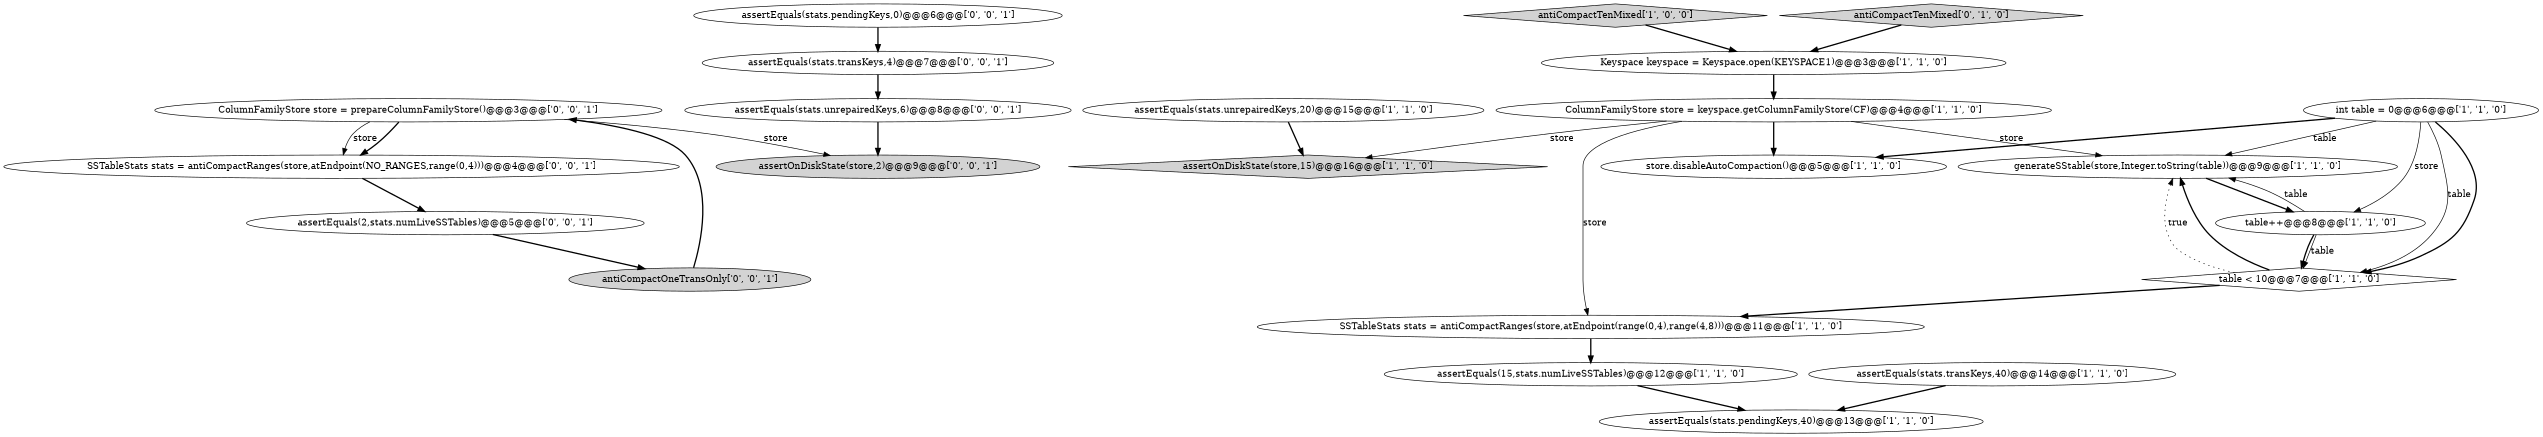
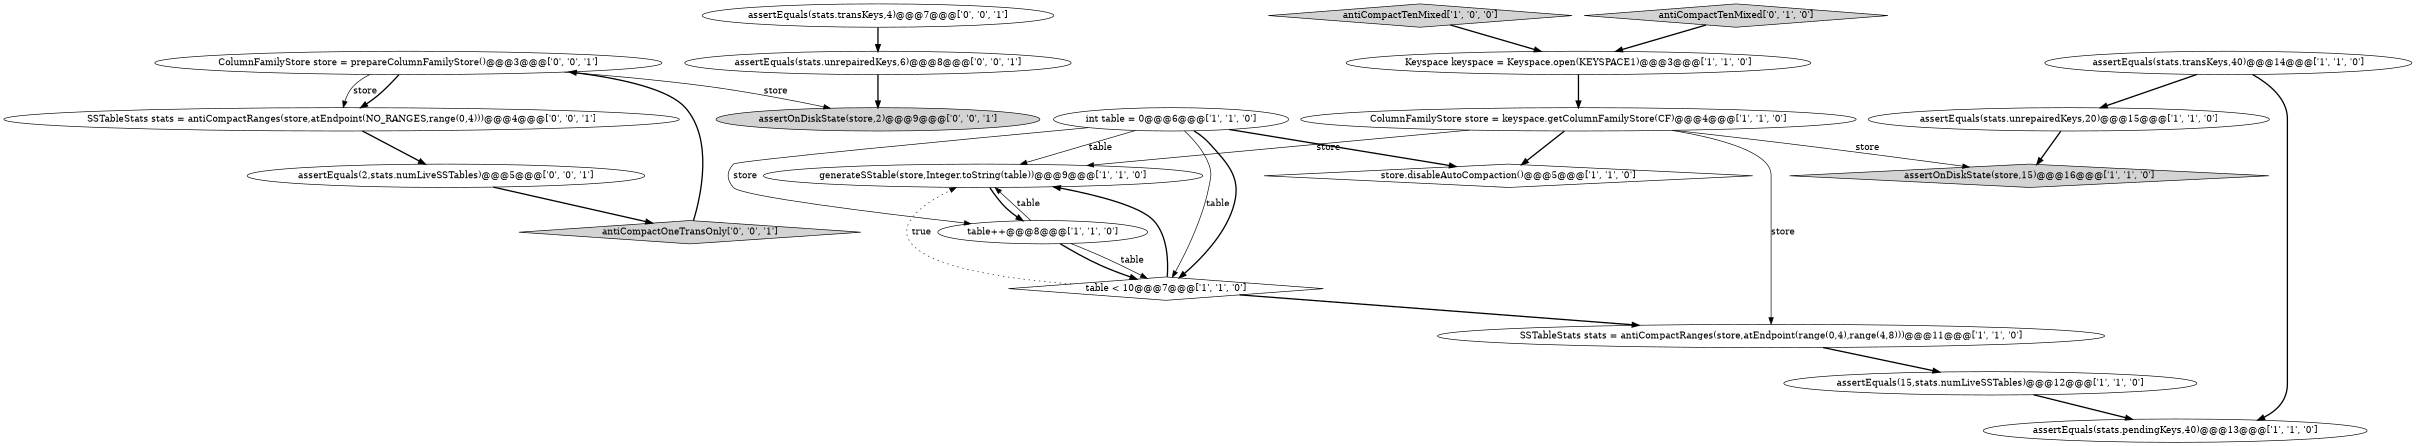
node "assertEquals(stats.pendingKeys,0)@@@6@@@['0', '0', '1']": removed
edge "assertEquals(stats.transKeys,40)@@@14@@@['1', '1', '0']" -> "assertEquals(stats.unrepairedKeys,20)@@@15@@@['1', '1', '0']": added
node "store.disableAutoCompaction()@@@5@@@['1', '1', '0']": shape ellipse -> diamond
node "antiCompactOneTransOnly['0', '0', '1']": shape ellipse -> diamond
